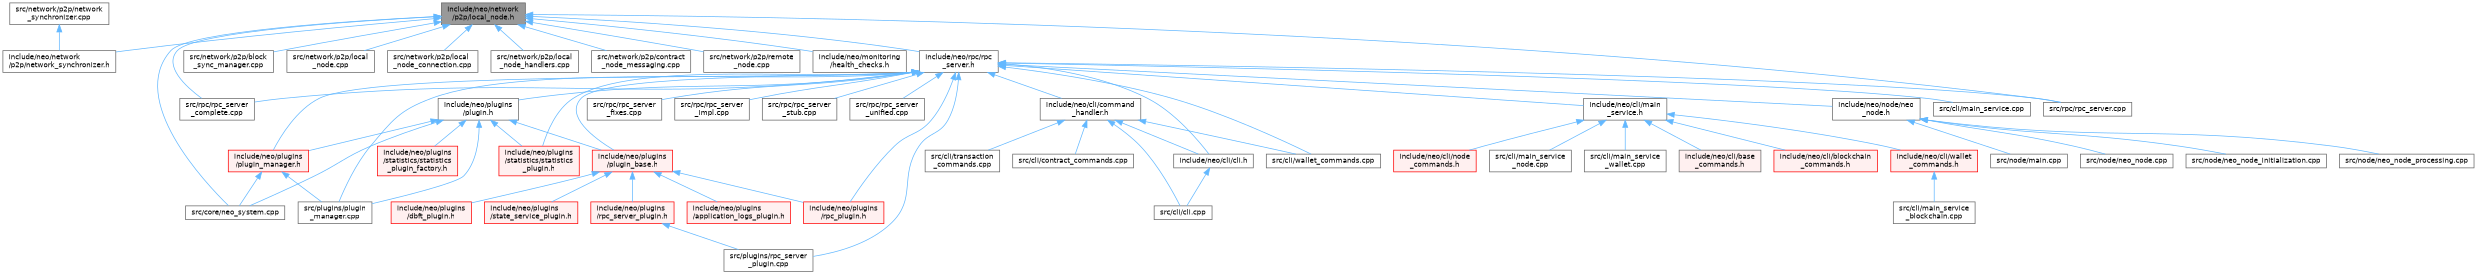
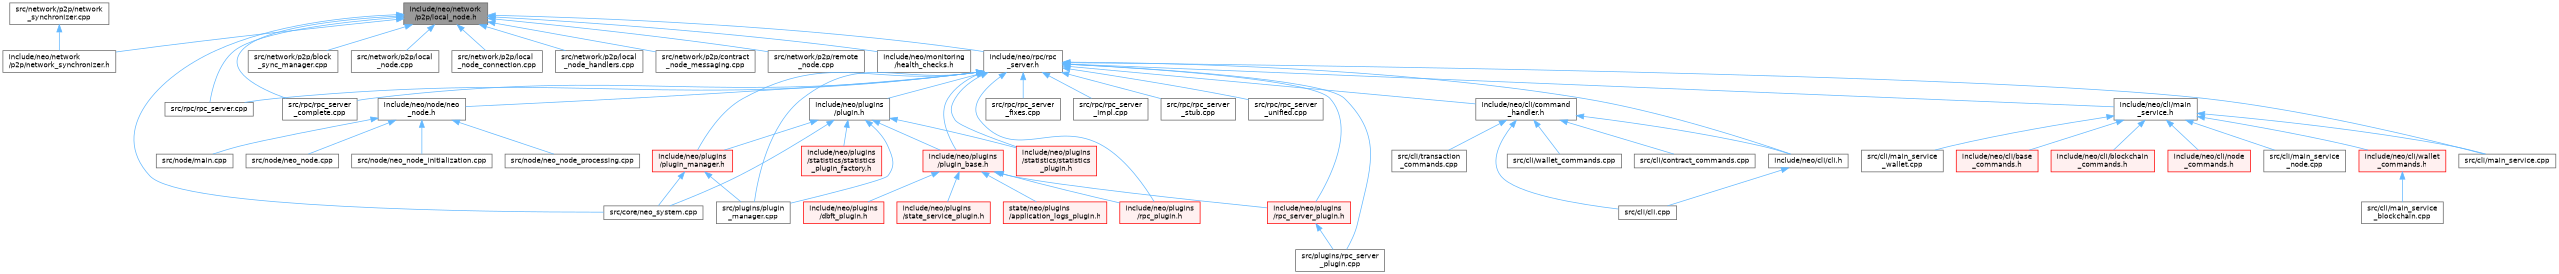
edge "src/cli/wallet_commands.cpp" -> "include/neo/rpc/rpc _server.h": now "include/neo/plugins /rpc_server_plugin.h" -> "include/neo/rpc/rpc _server.h"
edge "src/cli/main_service.cpp" -> "include/neo/cli/main _service.h": added
node "include/neo/cli/base _commands.h": color grey40 -> red
node "include/neo/plugins /application_logs_plugin.h": label "include/neo/plugins /application_logs_plugin.h" -> "state/neo/plugins /application_logs_plugin.h"
